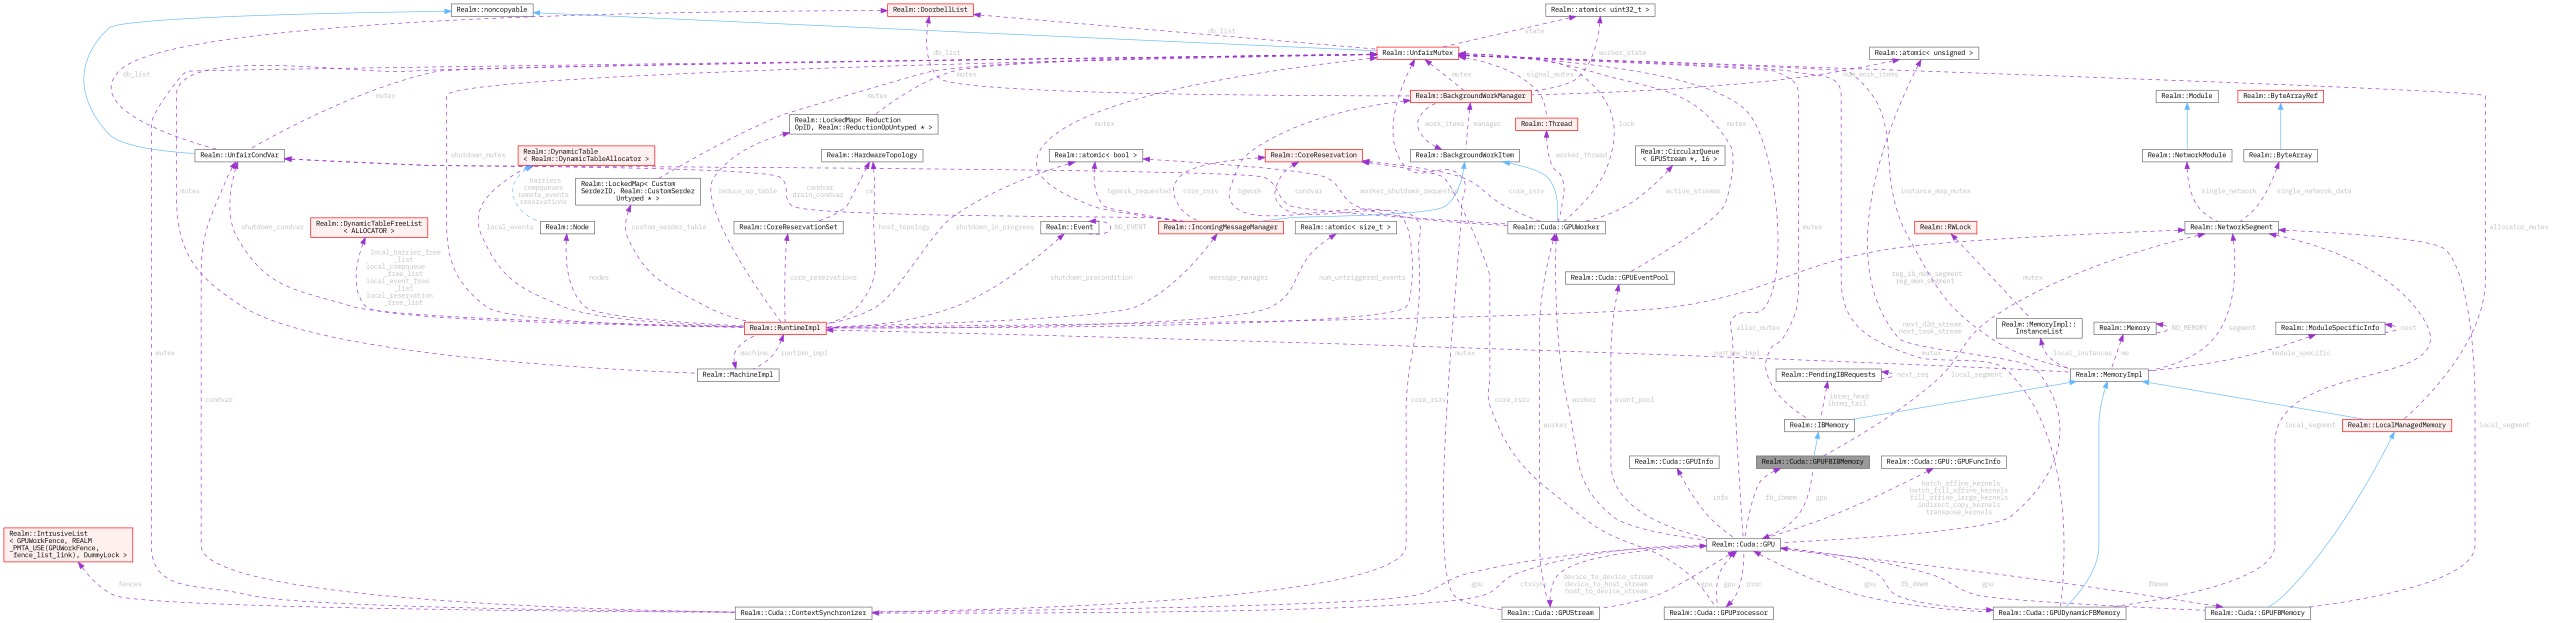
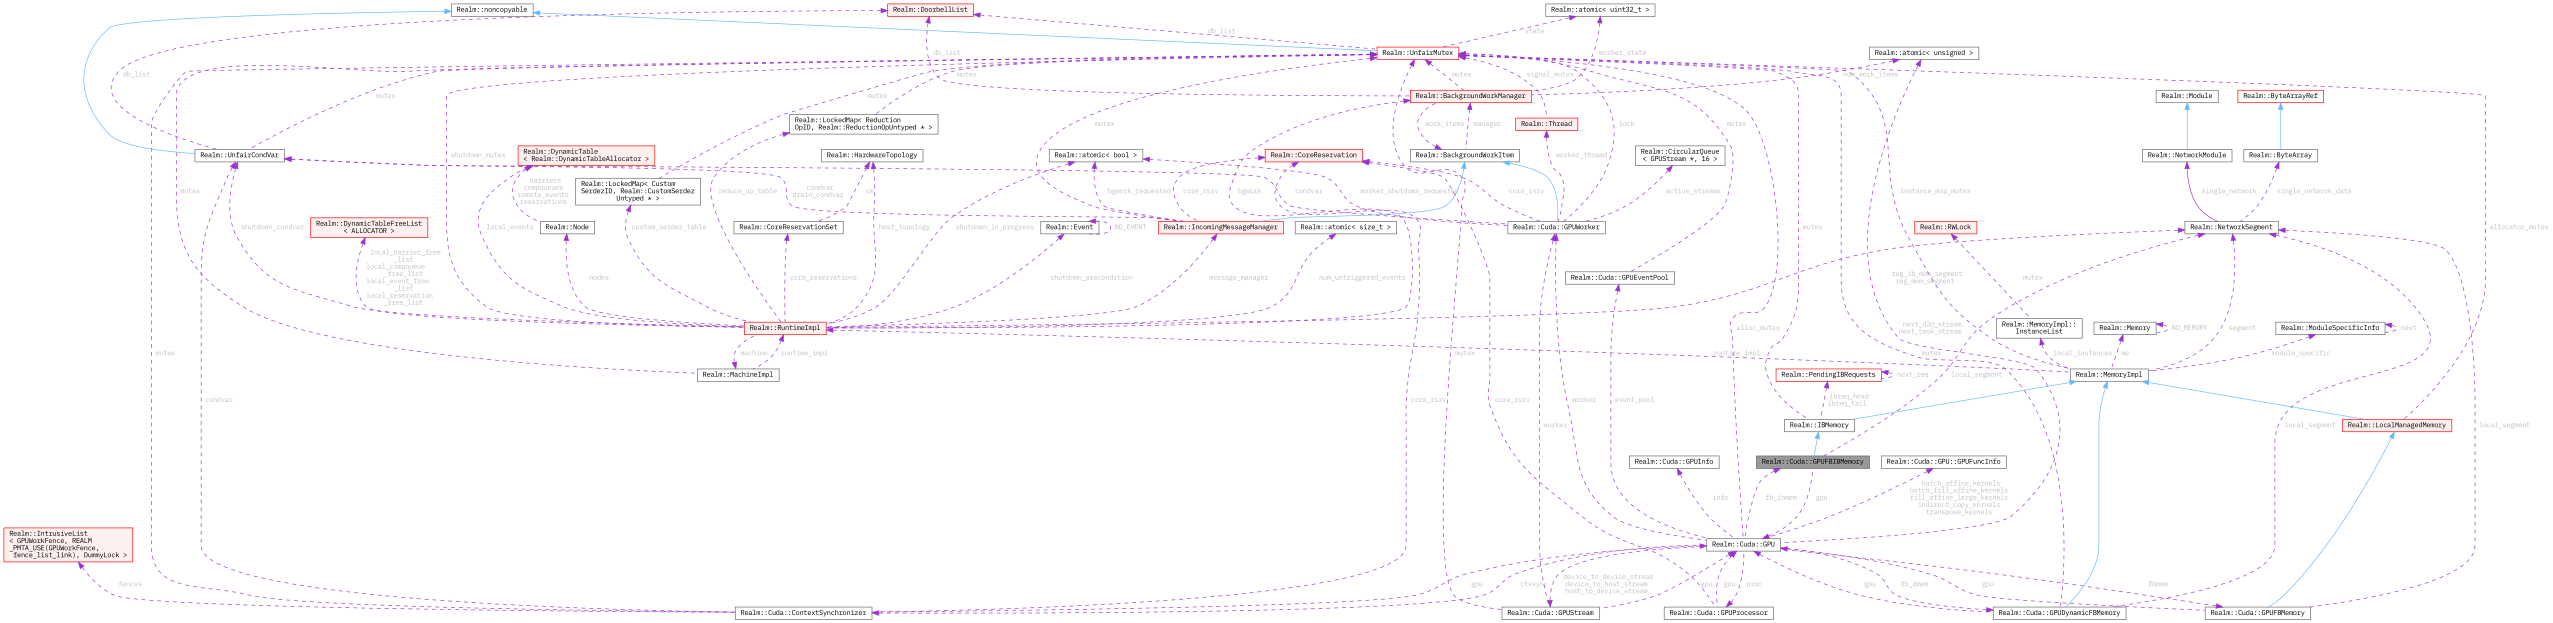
edge "Realm::Node" -> "Realm::DynamicTable < Realm::DynamicTableAllocator >": color steelblue1 -> darkorchid3
edge "Realm::NetworkSegment" -> "Realm::NetworkModule": style dashed -> solid
node "Realm::PendingIBRequests": color gray40 -> red
